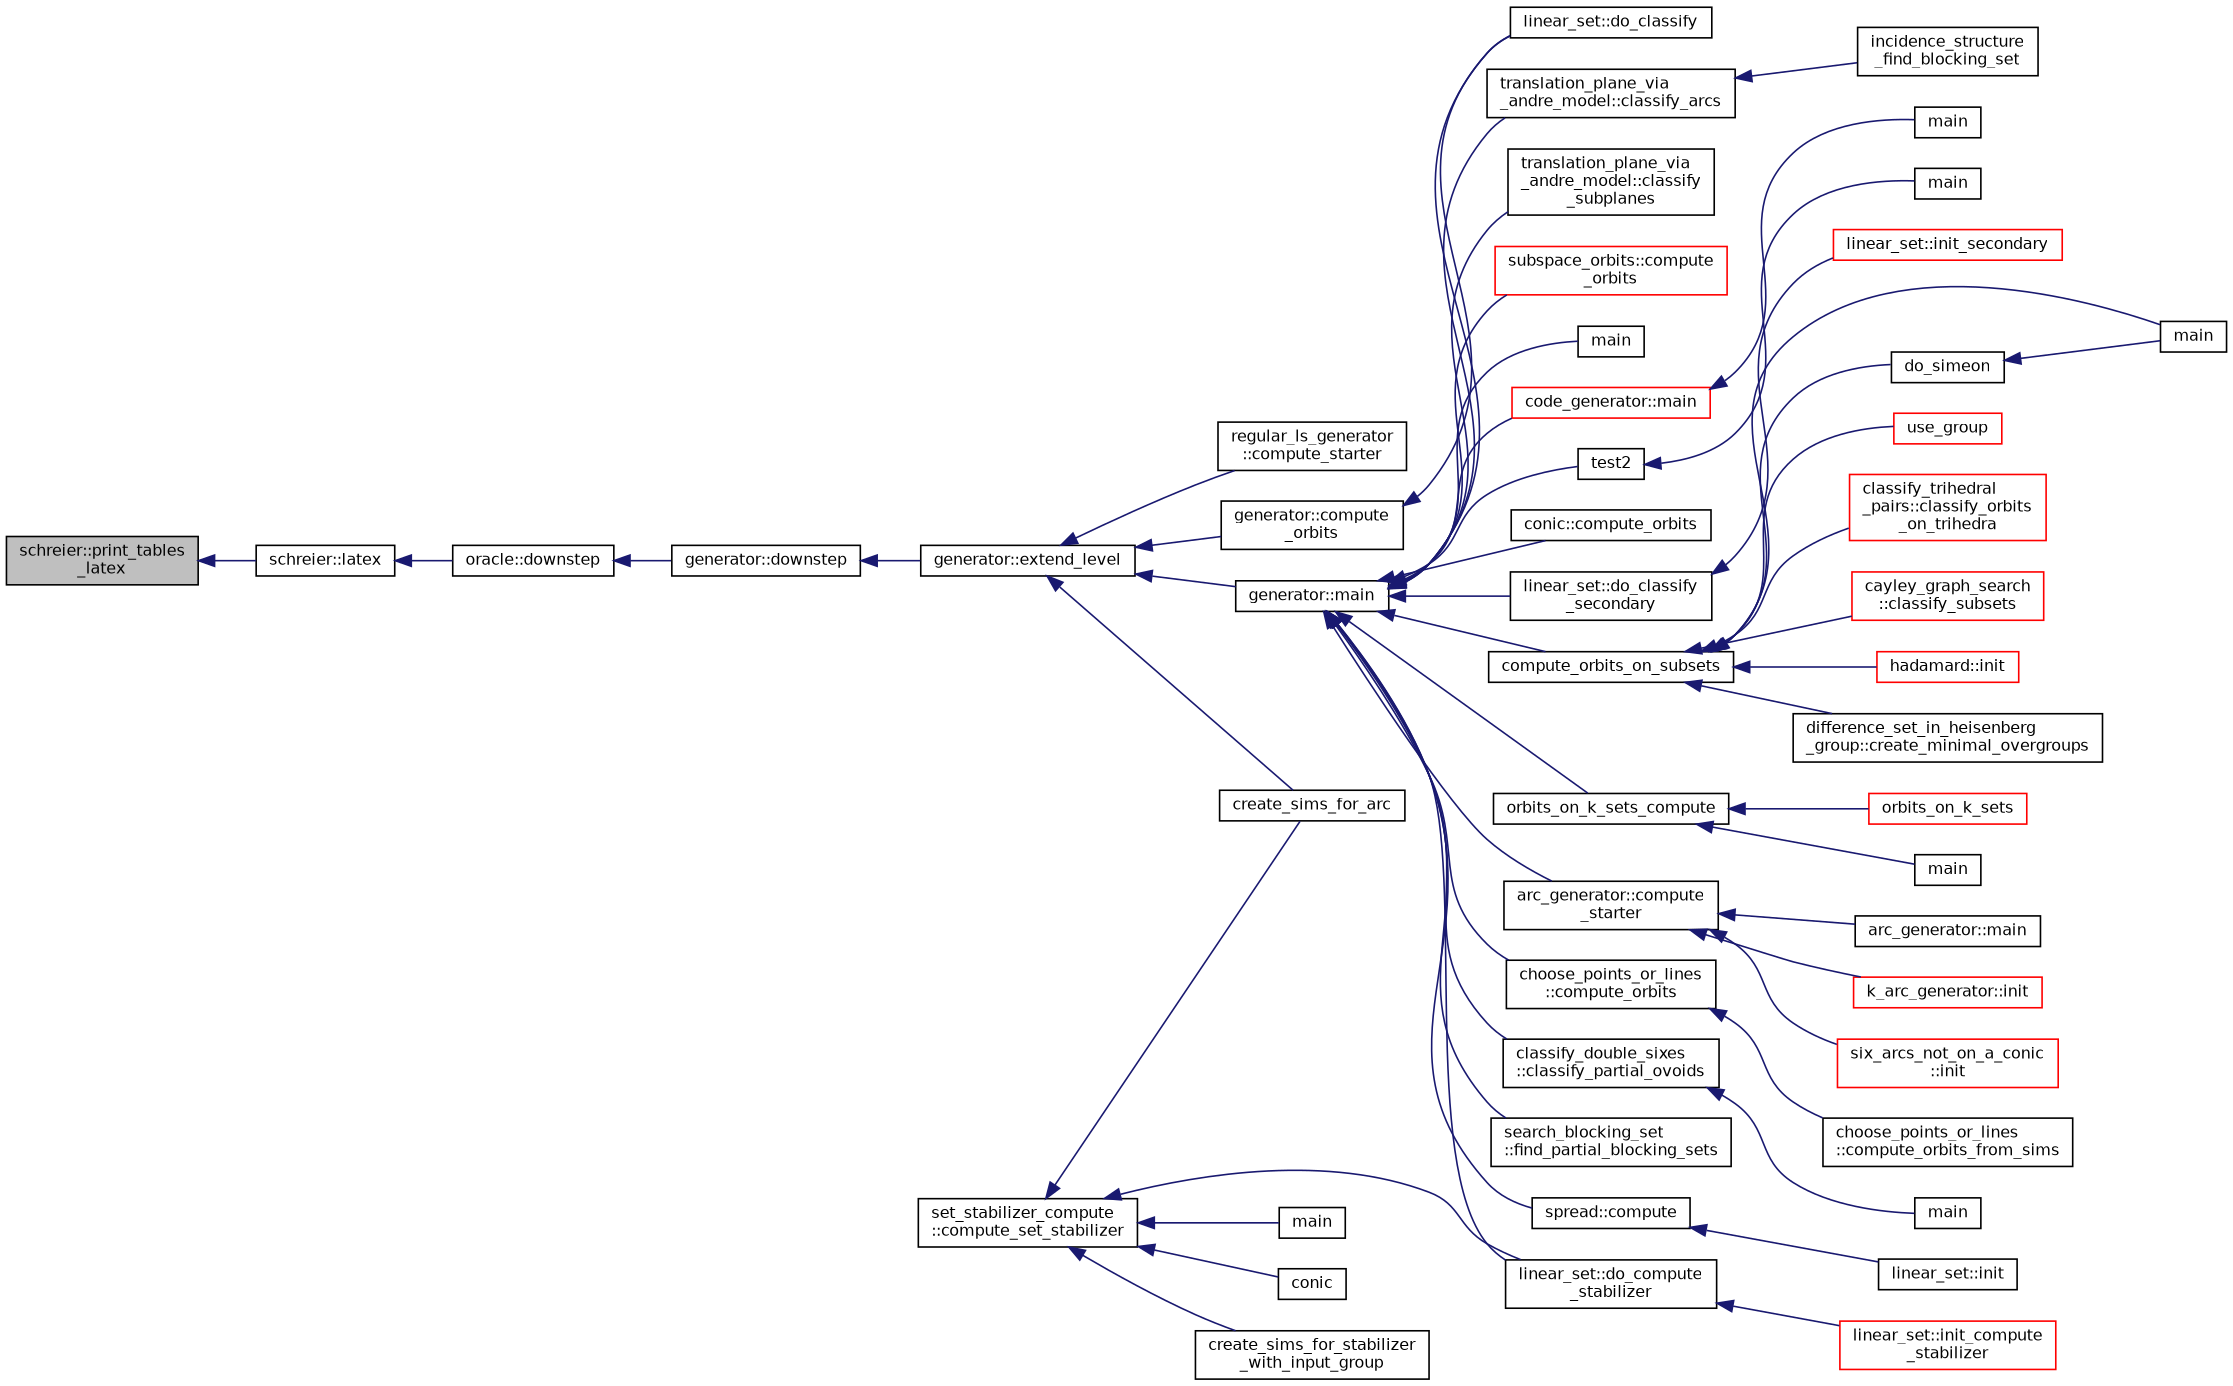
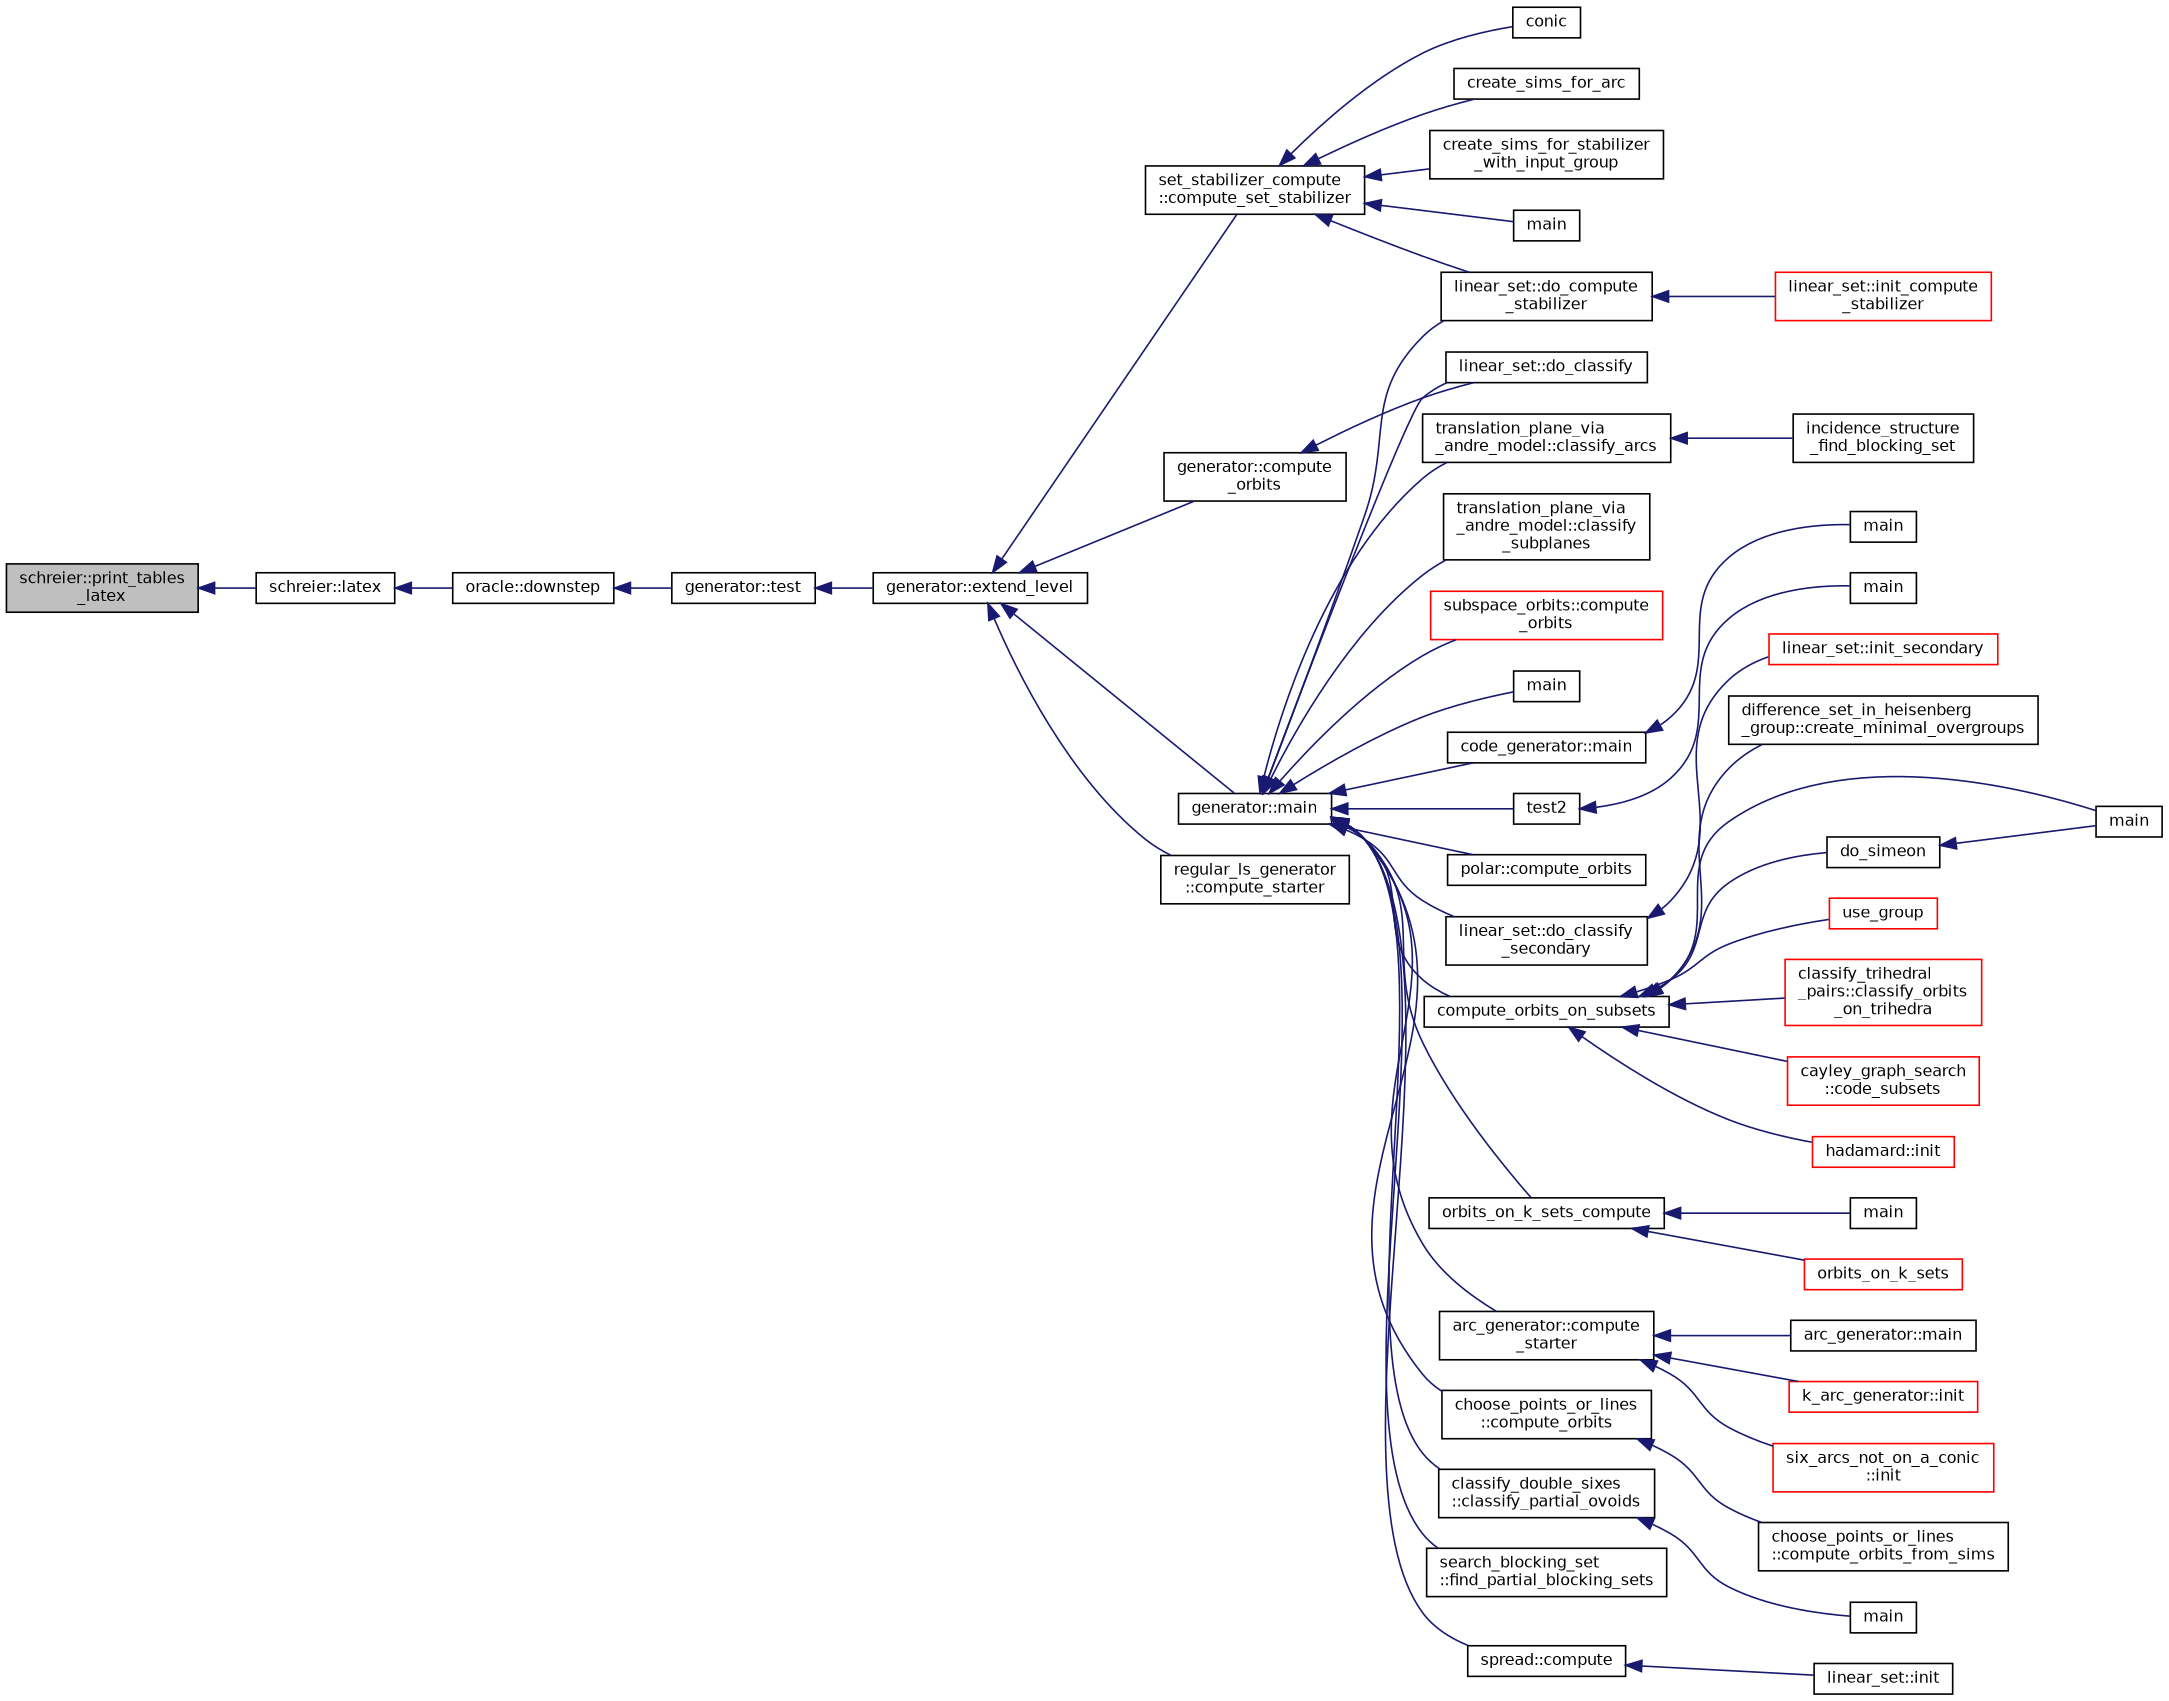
node "code_generator::main": color red -> black
node "conic::compute_orbits": label "conic::compute_orbits" -> "polar::compute_orbits"
node "generator::downstep": label "generator::downstep" -> "generator::test"
node "cayley_graph_search ::classify_subsets": label "cayley_graph_search ::classify_subsets" -> "cayley_graph_search ::code_subsets"
edge "create_sims_for_arc" -> "generator::extend_level": now "set_stabilizer_compute ::compute_set_stabilizer" -> "generator::extend_level"
